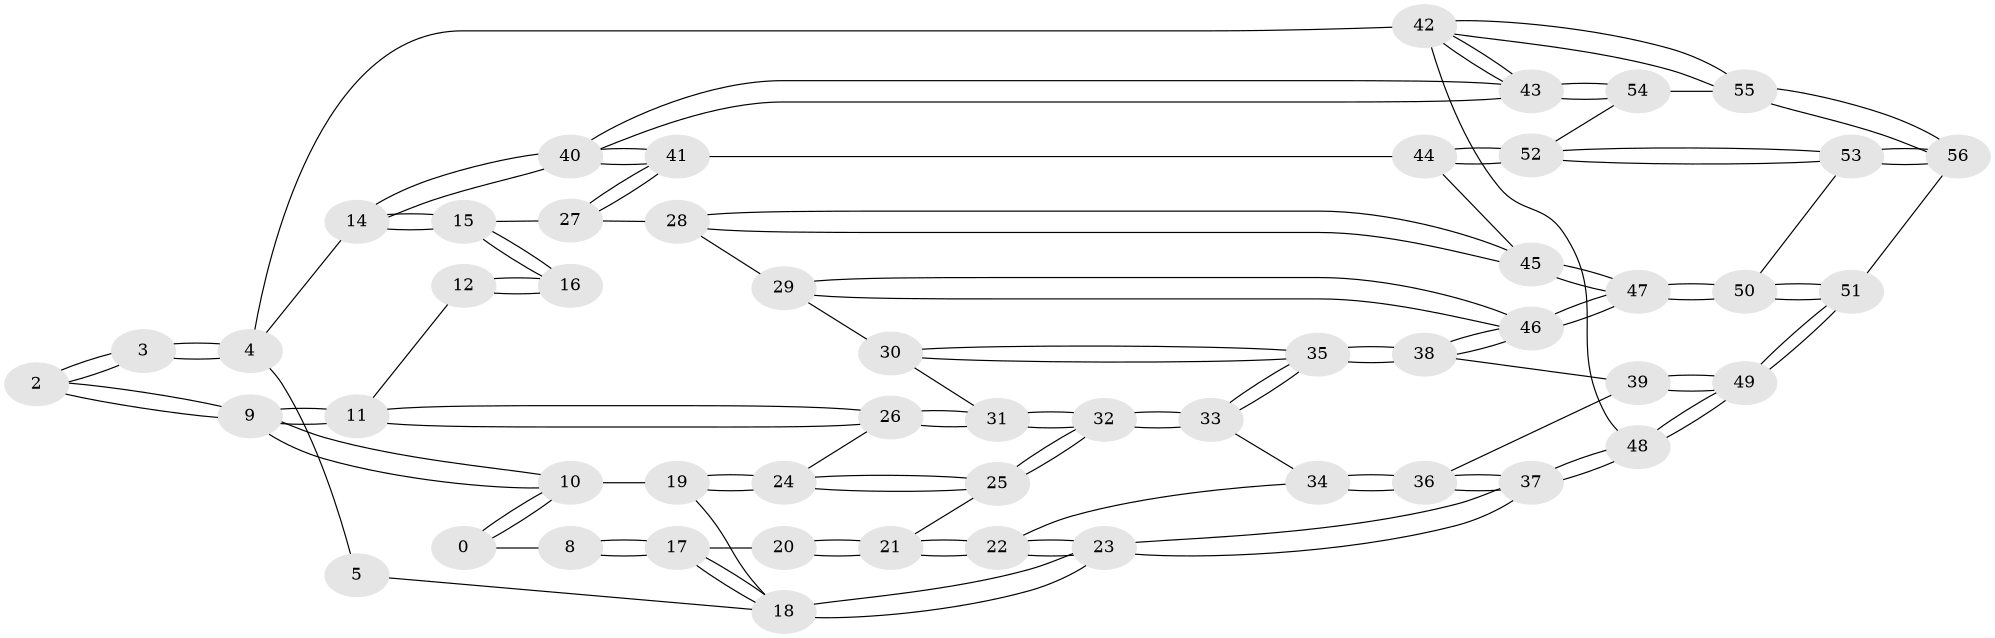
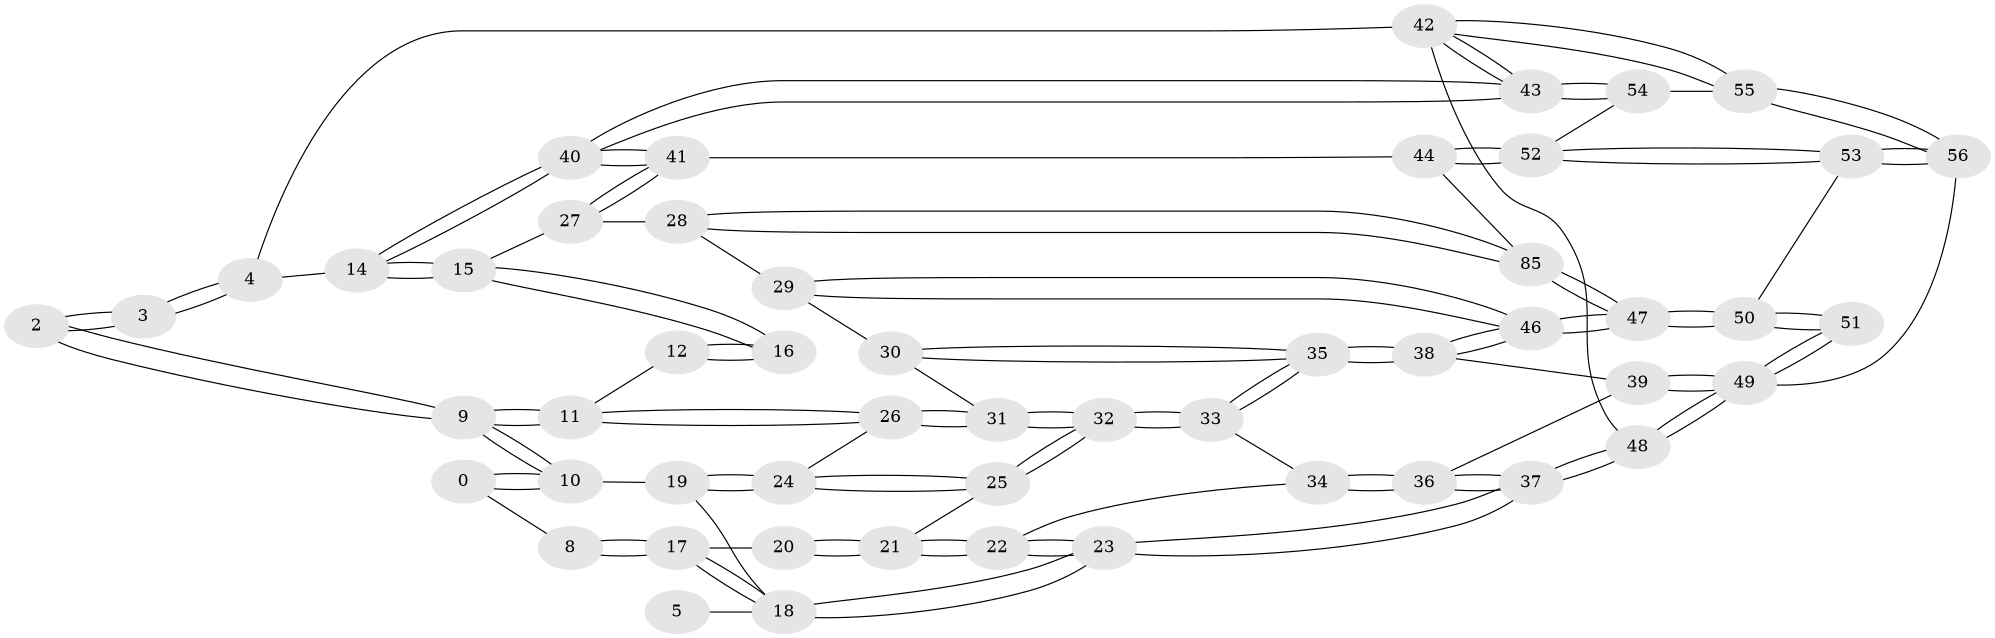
edge "56" -- "51": now "56" -- "49"
node "45": label "45" -> "85"
edge "4" -- "5": removed
